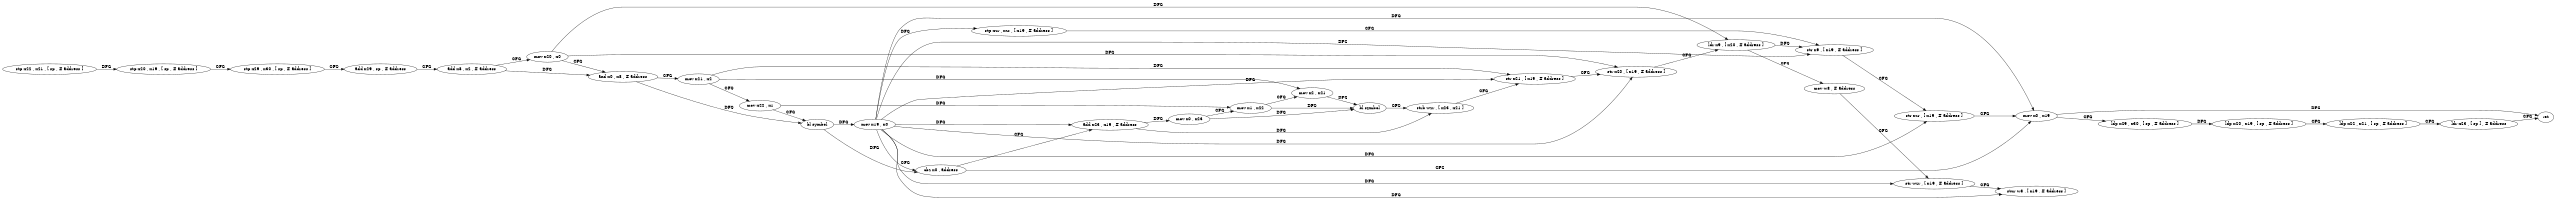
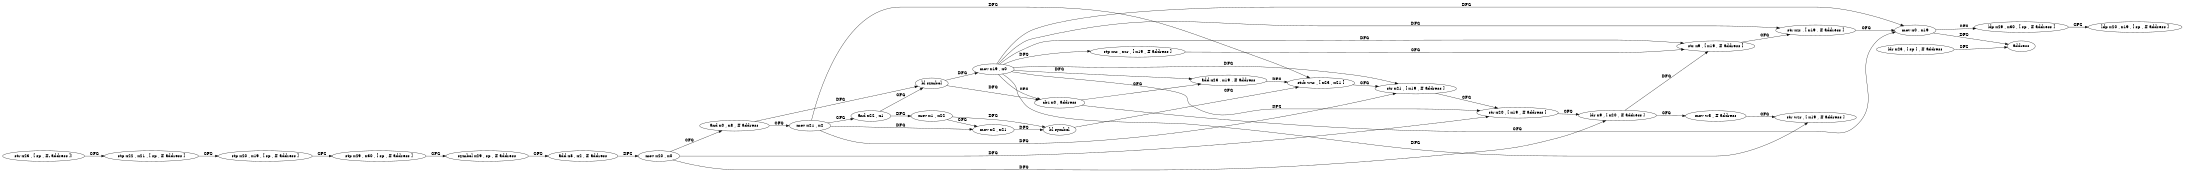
edge "mov x21 , x2" -> "strb wzr , [ x23 , x21 ]": added, label "DFG"
edge "add x8 , x2 , # address" -> "mov x20 , x0": label "CFG" -> "DFG"
edge "stp x22 , x21 , [ sp , # address ]" -> "stp x20 , x19 , [ sp , # address ]": label "DFG" -> "CFG"
node "add x29 , sp , # address": label "add x29 , sp , # address" -> "symbol x29 , sp , # address"
edge "add x8 , x2 , # address" -> "and x0 , x8 , # address": removed, label "DFG"
node "mov x22 , x1": label "mov x22 , x1" -> "and x22 , x1"
node "ret": label "ret" -> "address"
node "mov x0 , x23": removed
edge "ldp x29 , x30 , [ sp , # address ]" -> "ldp x20 , x19 , [ sp , # address ]": label "DFG" -> "CFG"
node "ldp x22 , x21 , [ sp , # address ]": removed
node "str x23 , [ sp , #- address ]!": added
node "stur w8 , [ x19 , # address ]": removed
